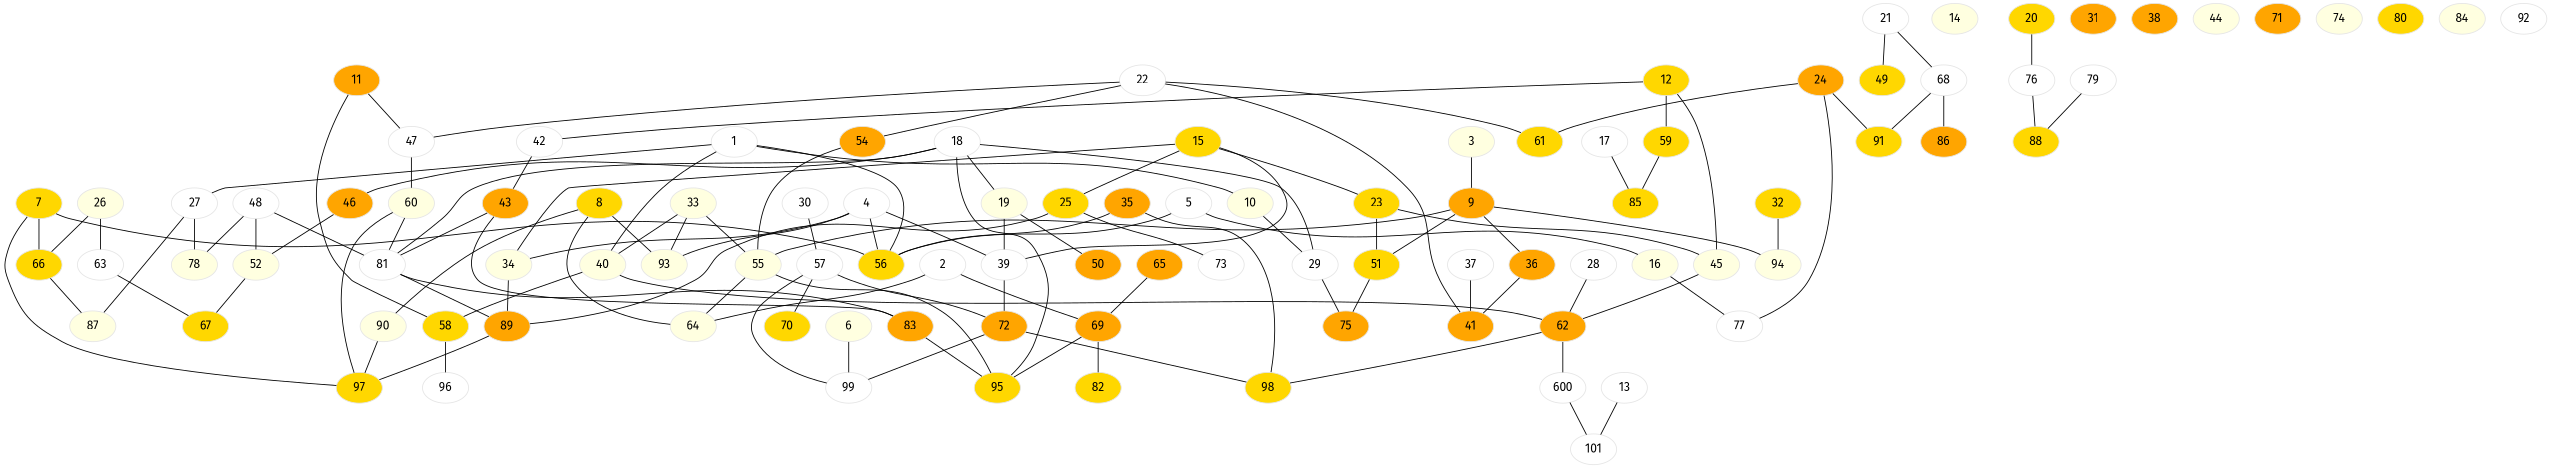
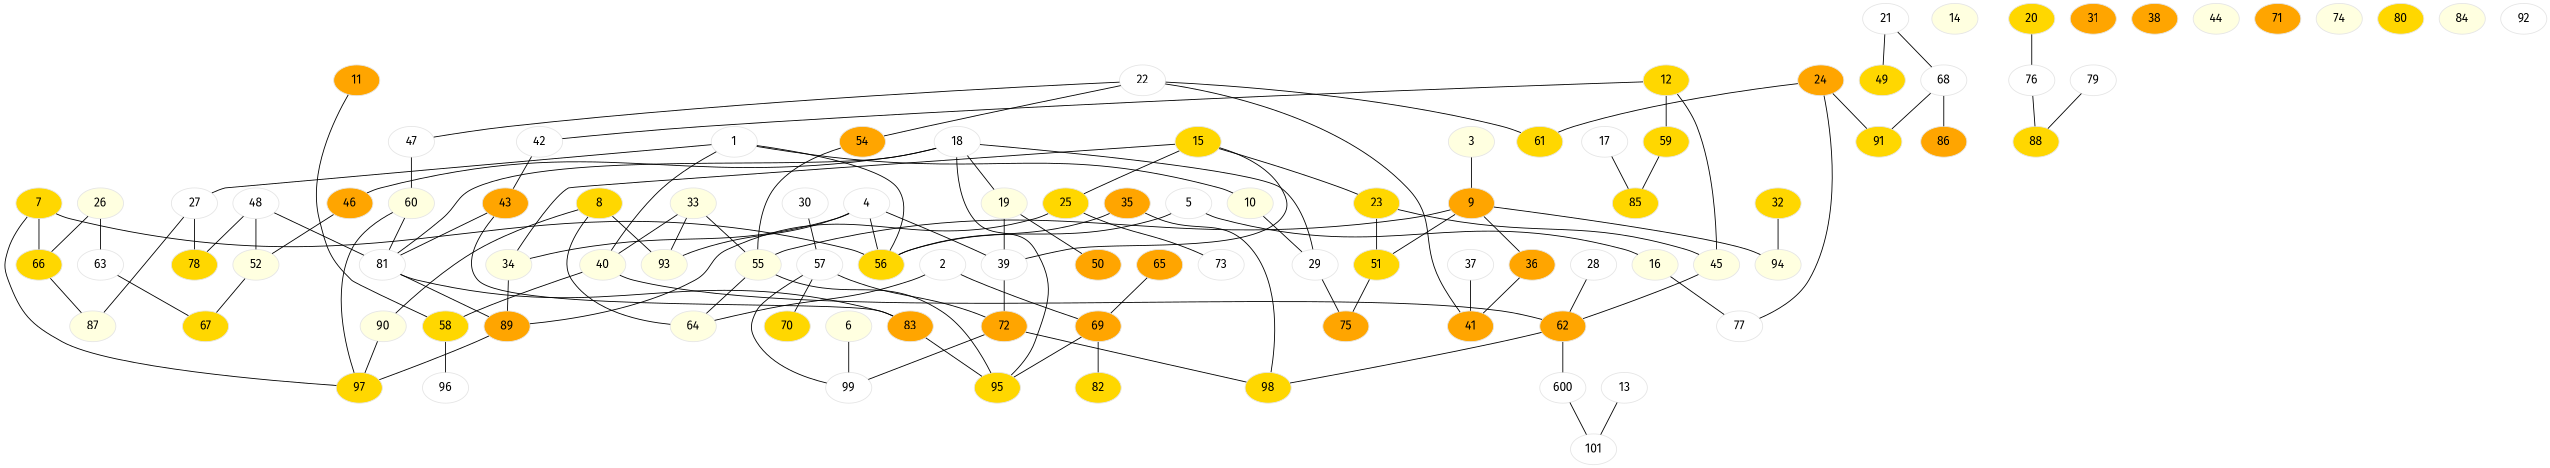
edge "11" -- "47": removed
node "78": fillcolor lightyellow -> gold
